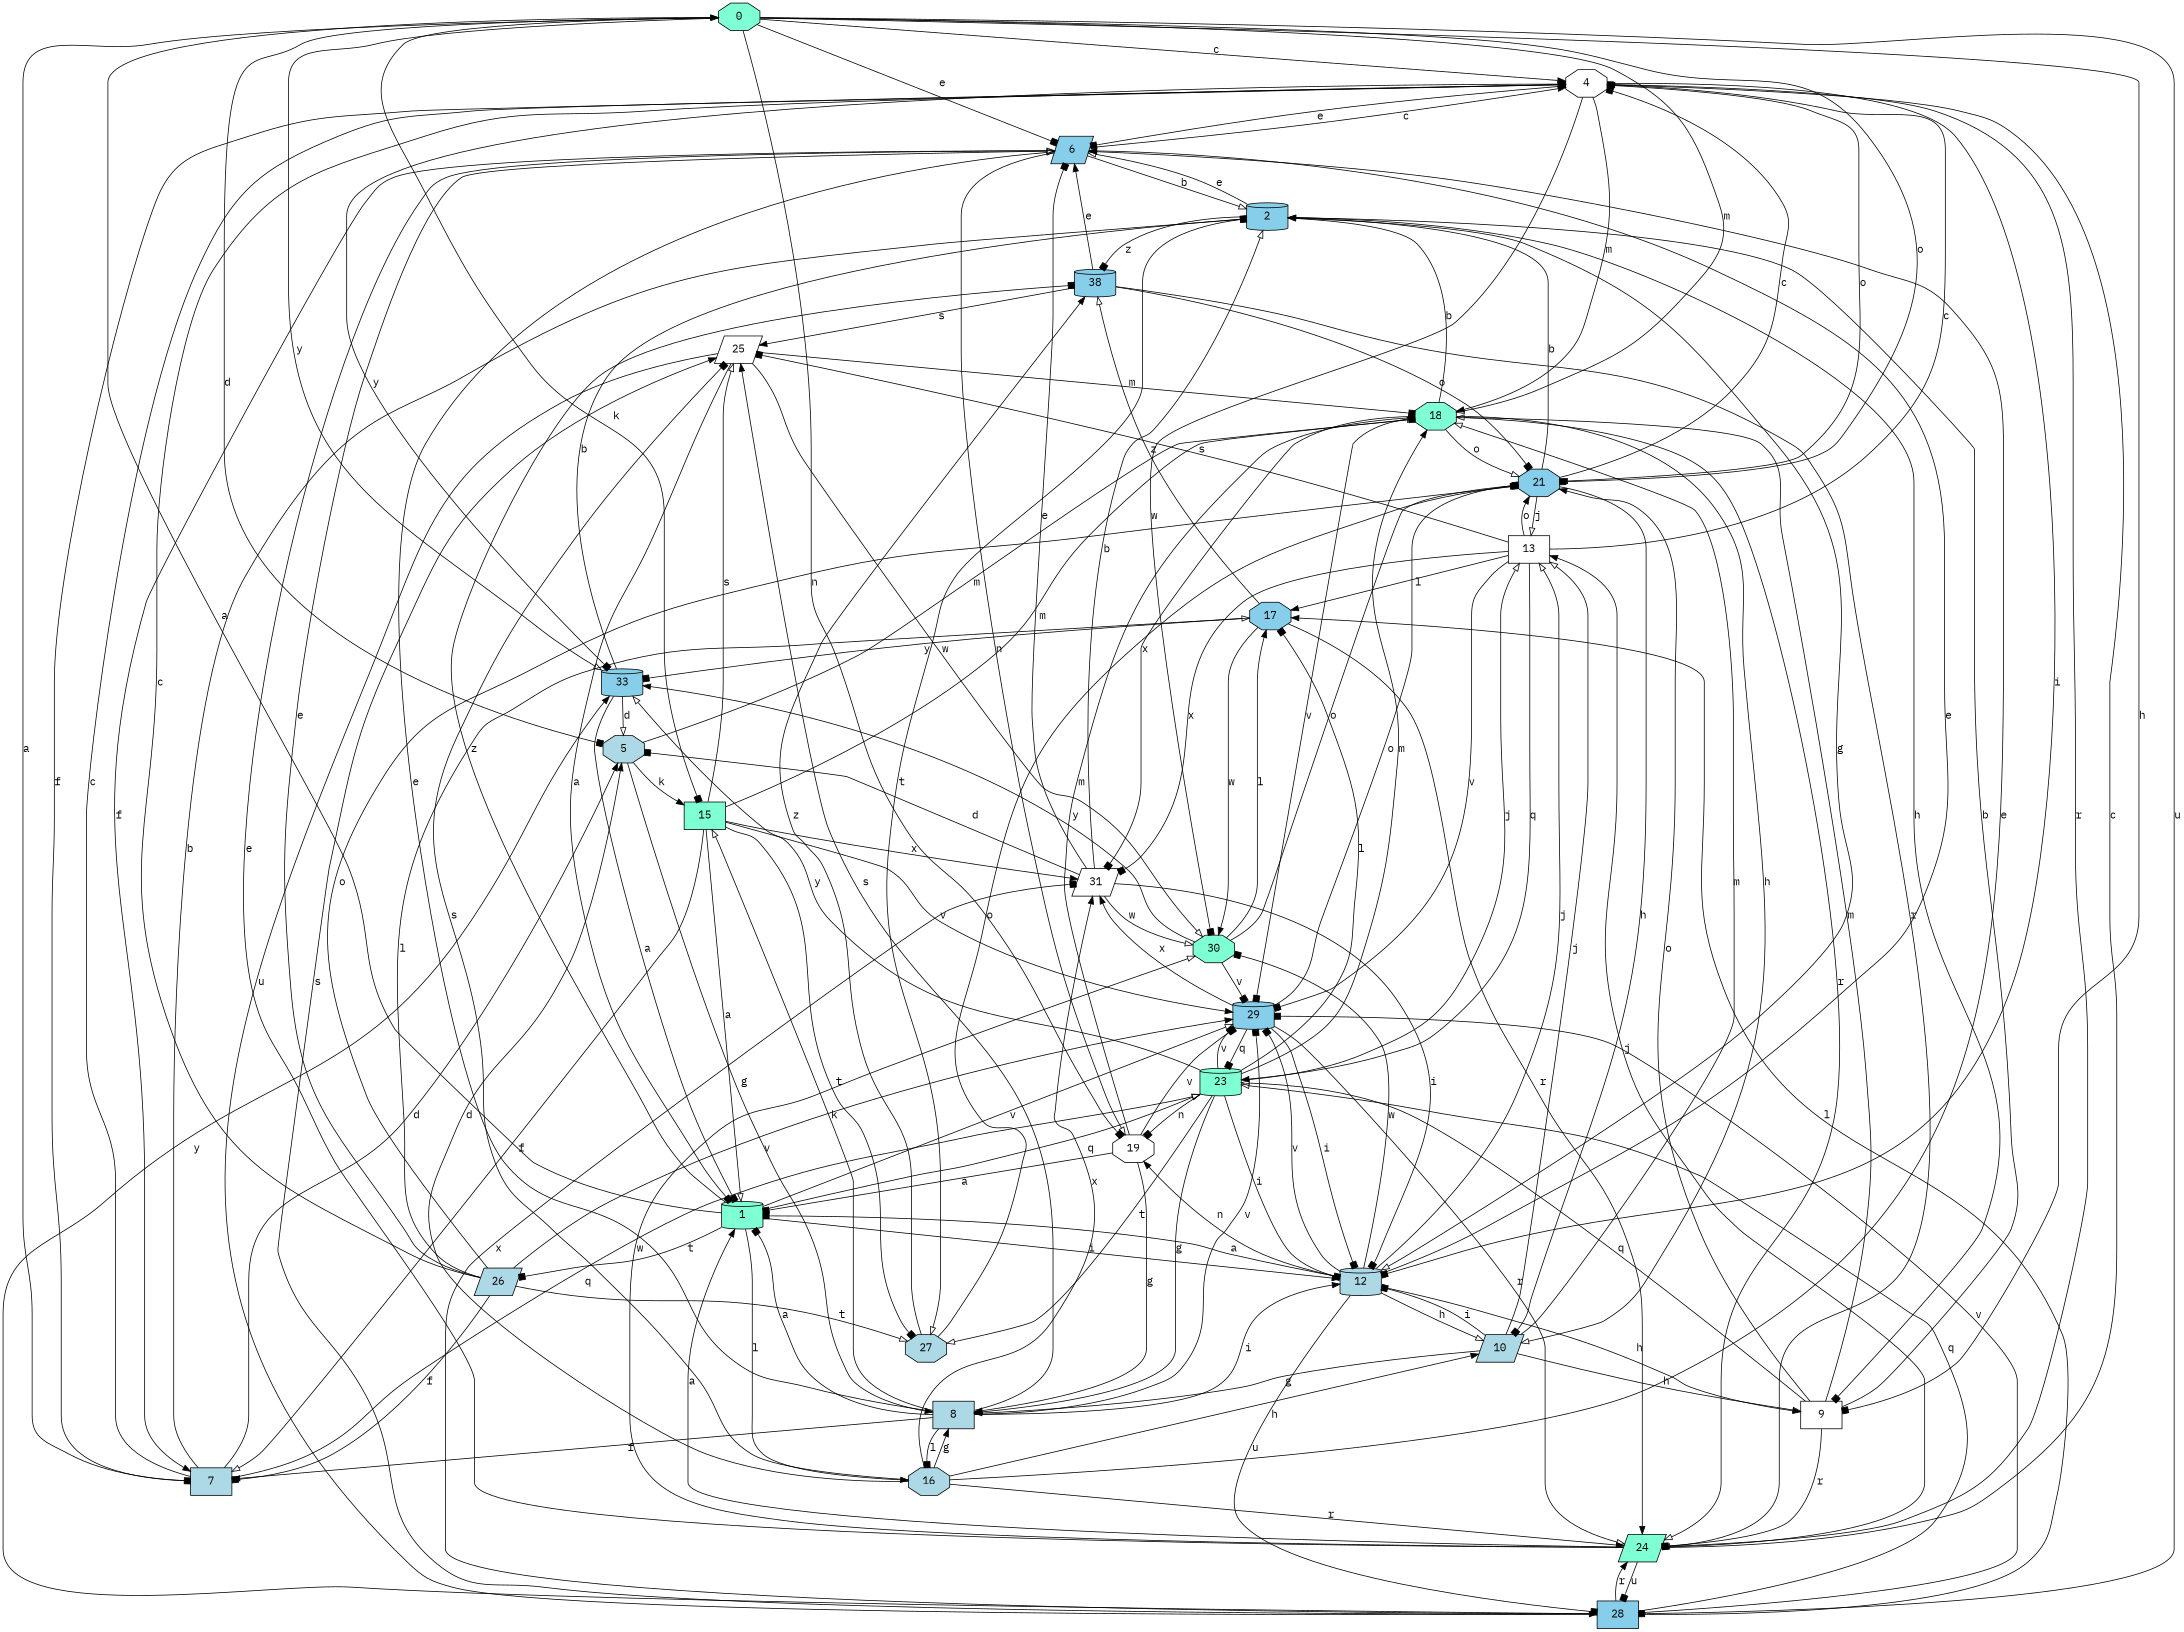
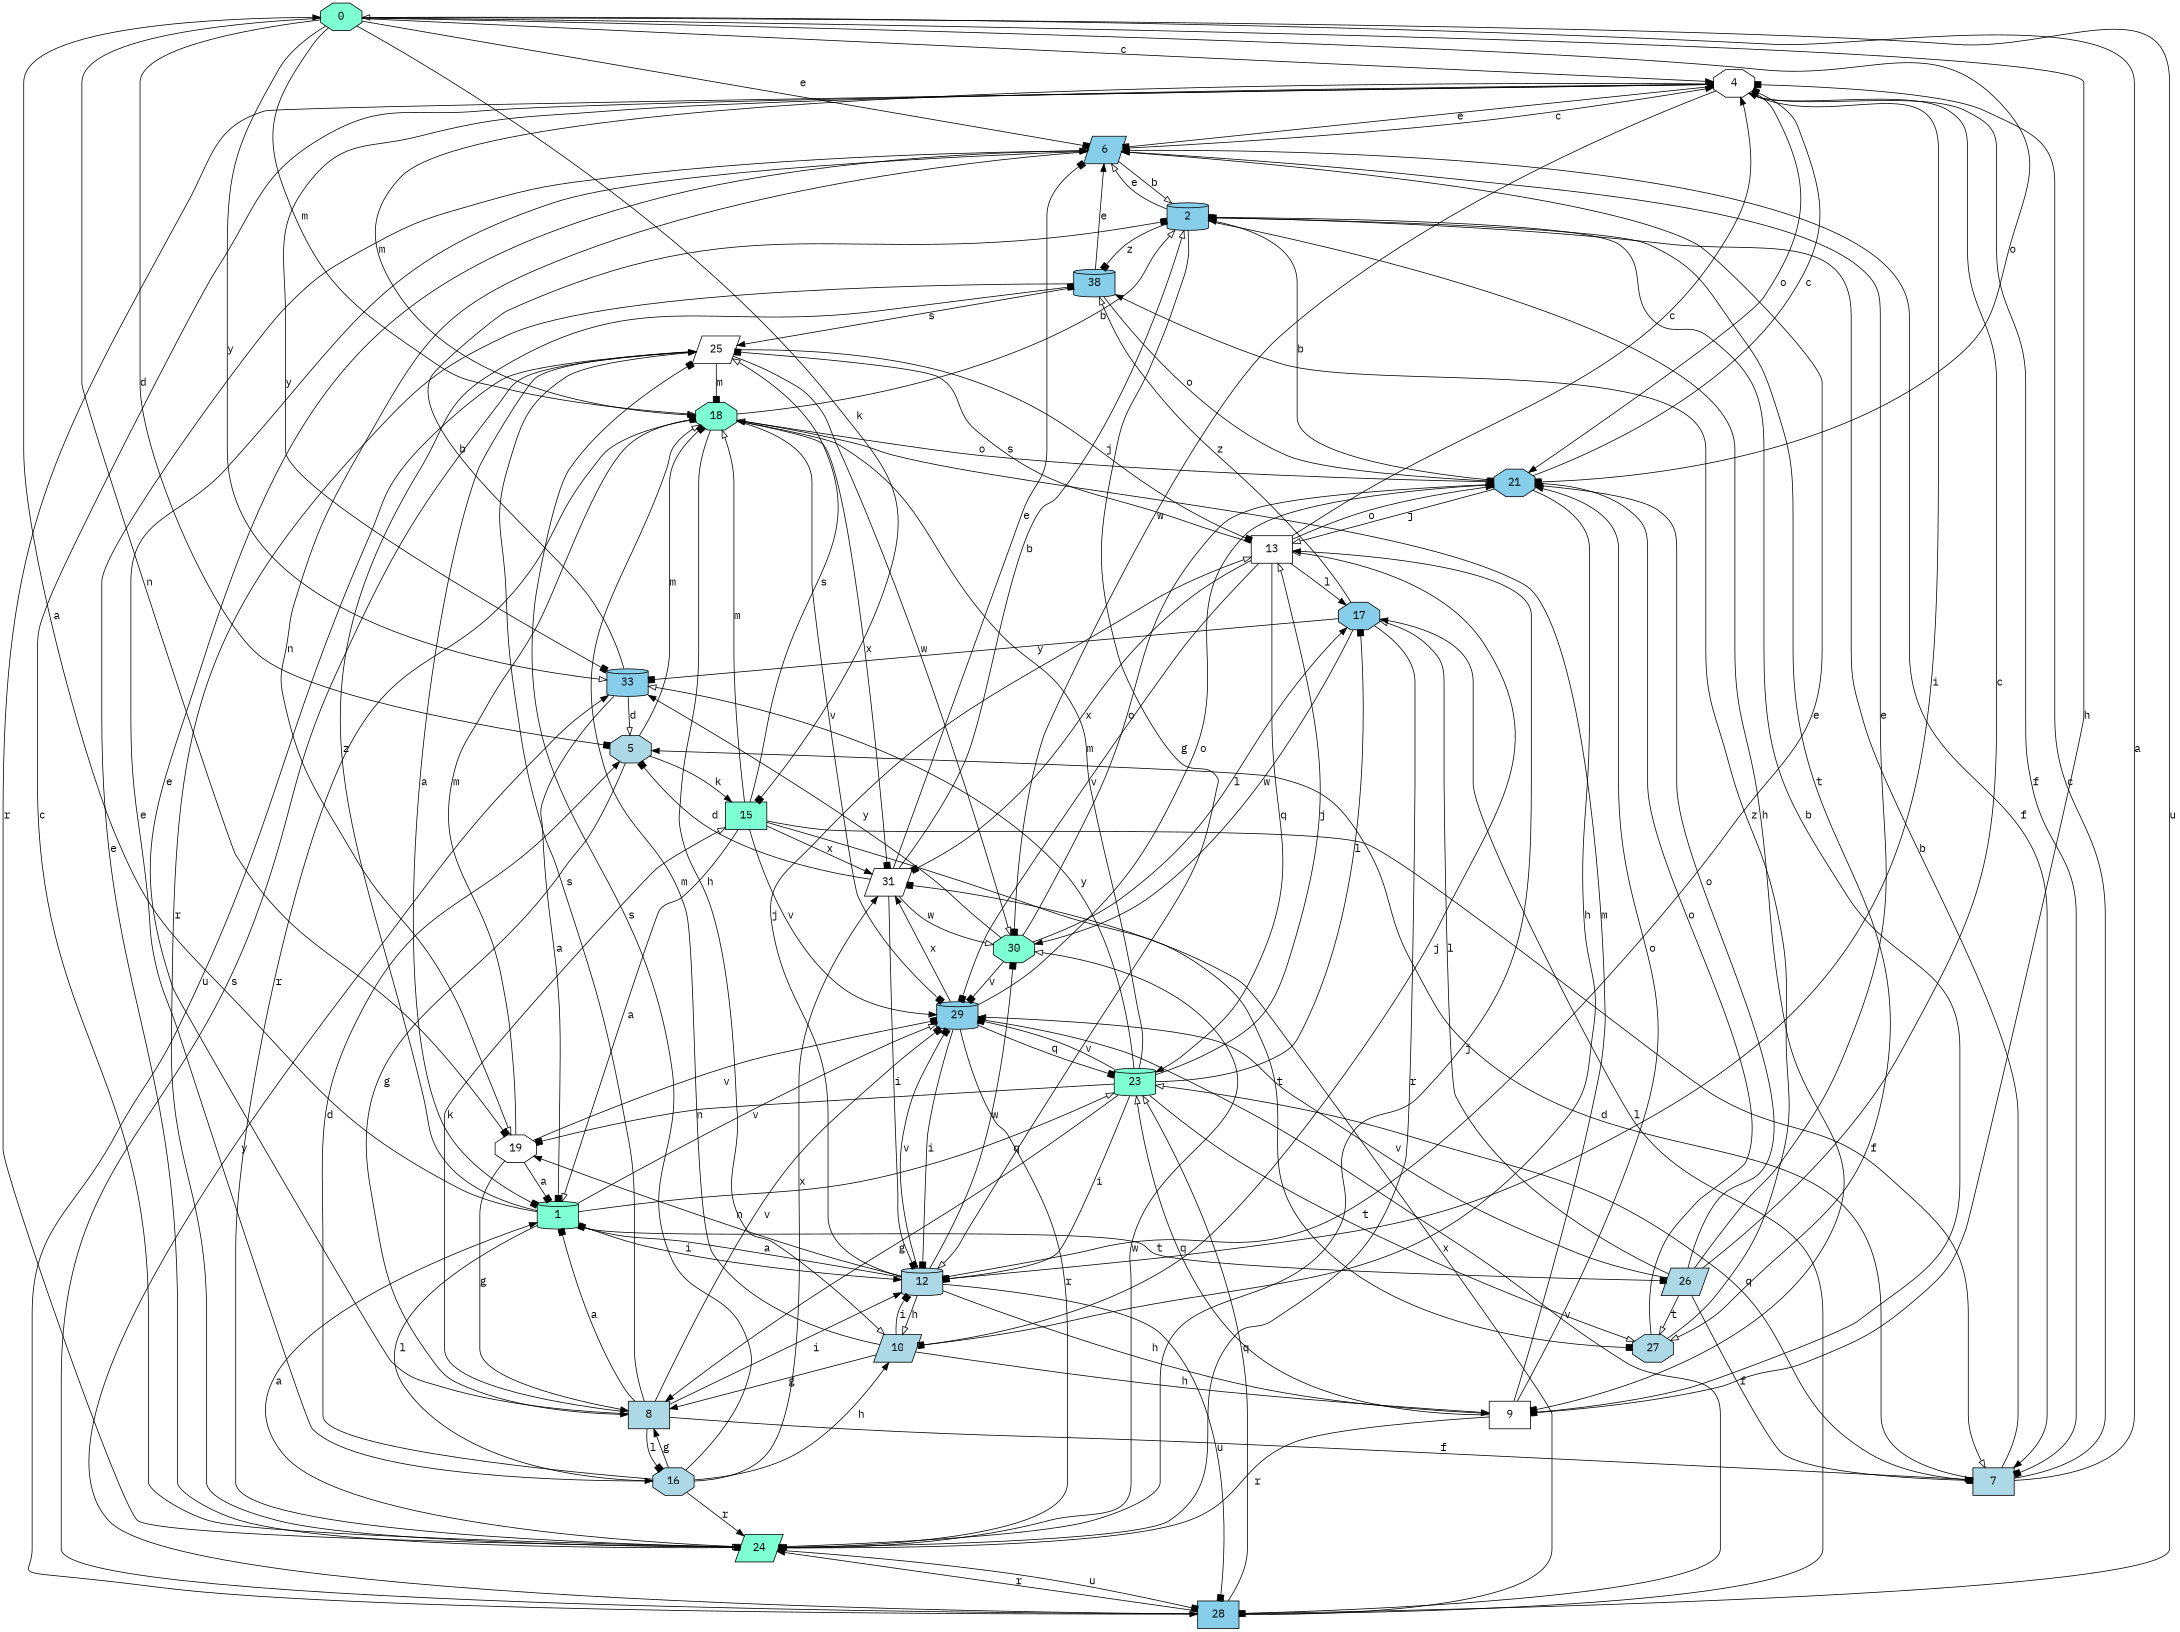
edge "25" -> "13": added, label "j"
